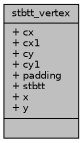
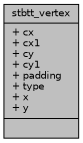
node "stbtt_vertex": text "+ stbtt" -> "+ type"
